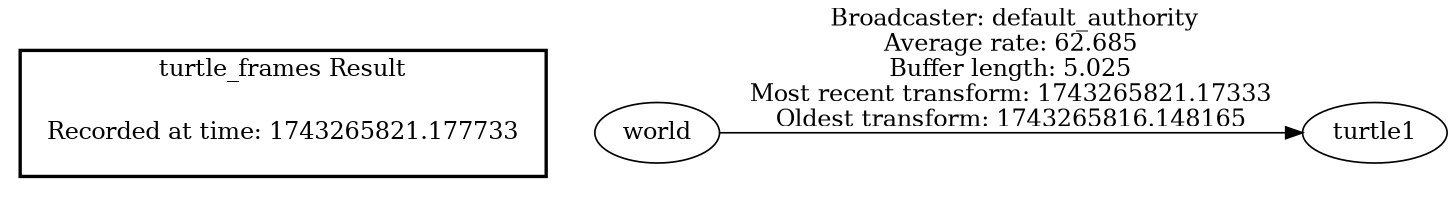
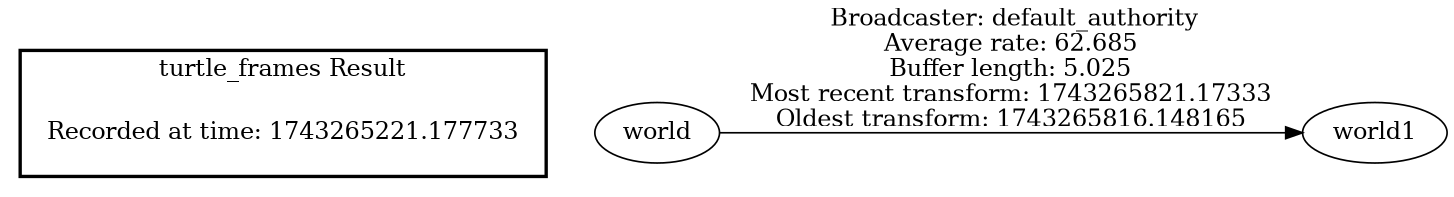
node "Recorded at time: 1743265821.177733": label "Recorded at time: 1743265821.177733" -> "Recorded at time: 1743265221.177733"
node "turtle1": label "turtle1" -> "world1"
